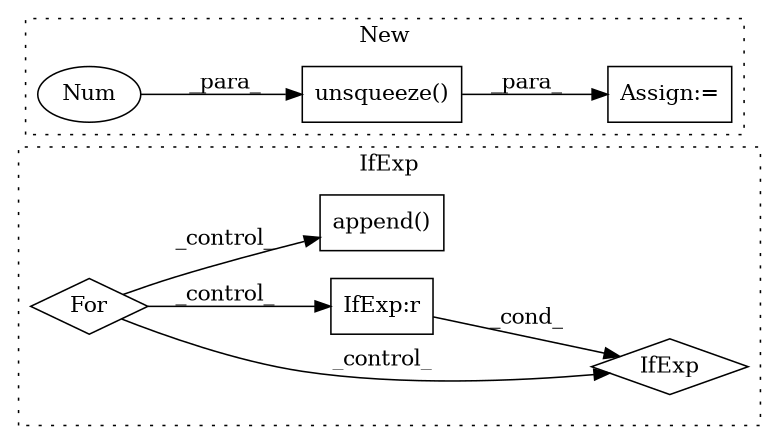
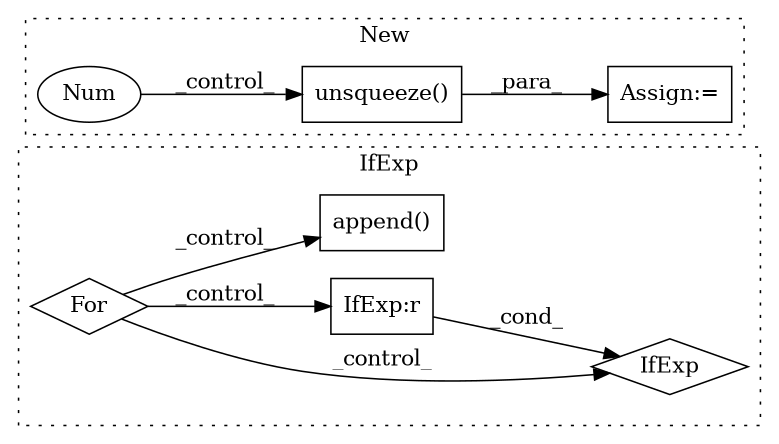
edge "Num" -> "unsqueeze()": label "_para_" -> "_control_"
